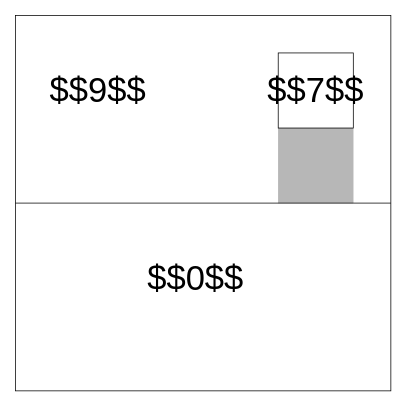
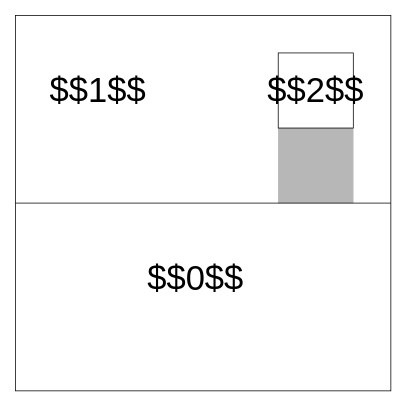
node "$$9$$": label "$$9$$" -> "$$1$$"
node "$$7$$": label "$$7$$" -> "$$2$$"
